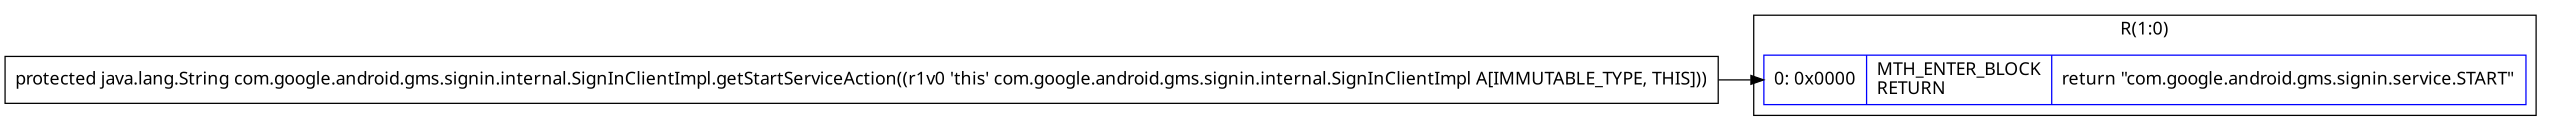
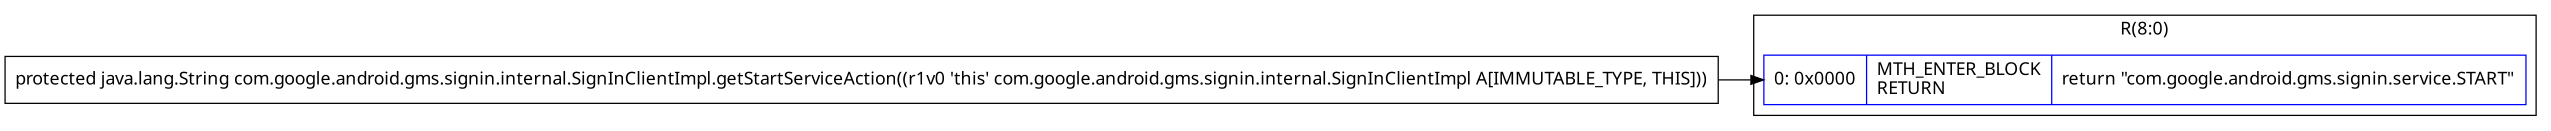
cluster "R(1:0)": label "R(1:0)" -> "R(8:0)"
